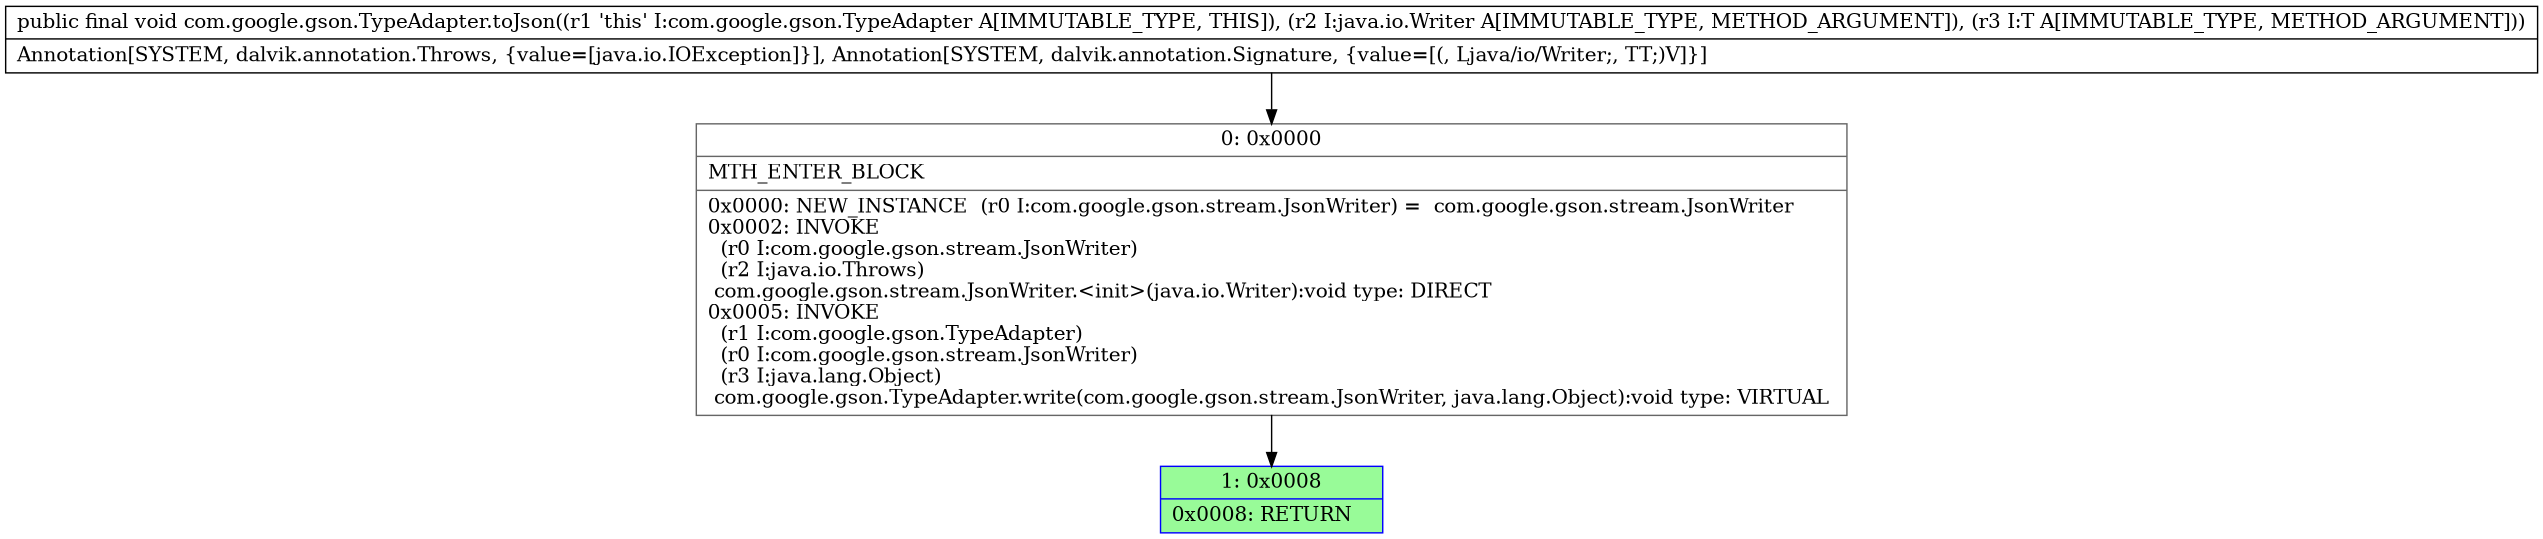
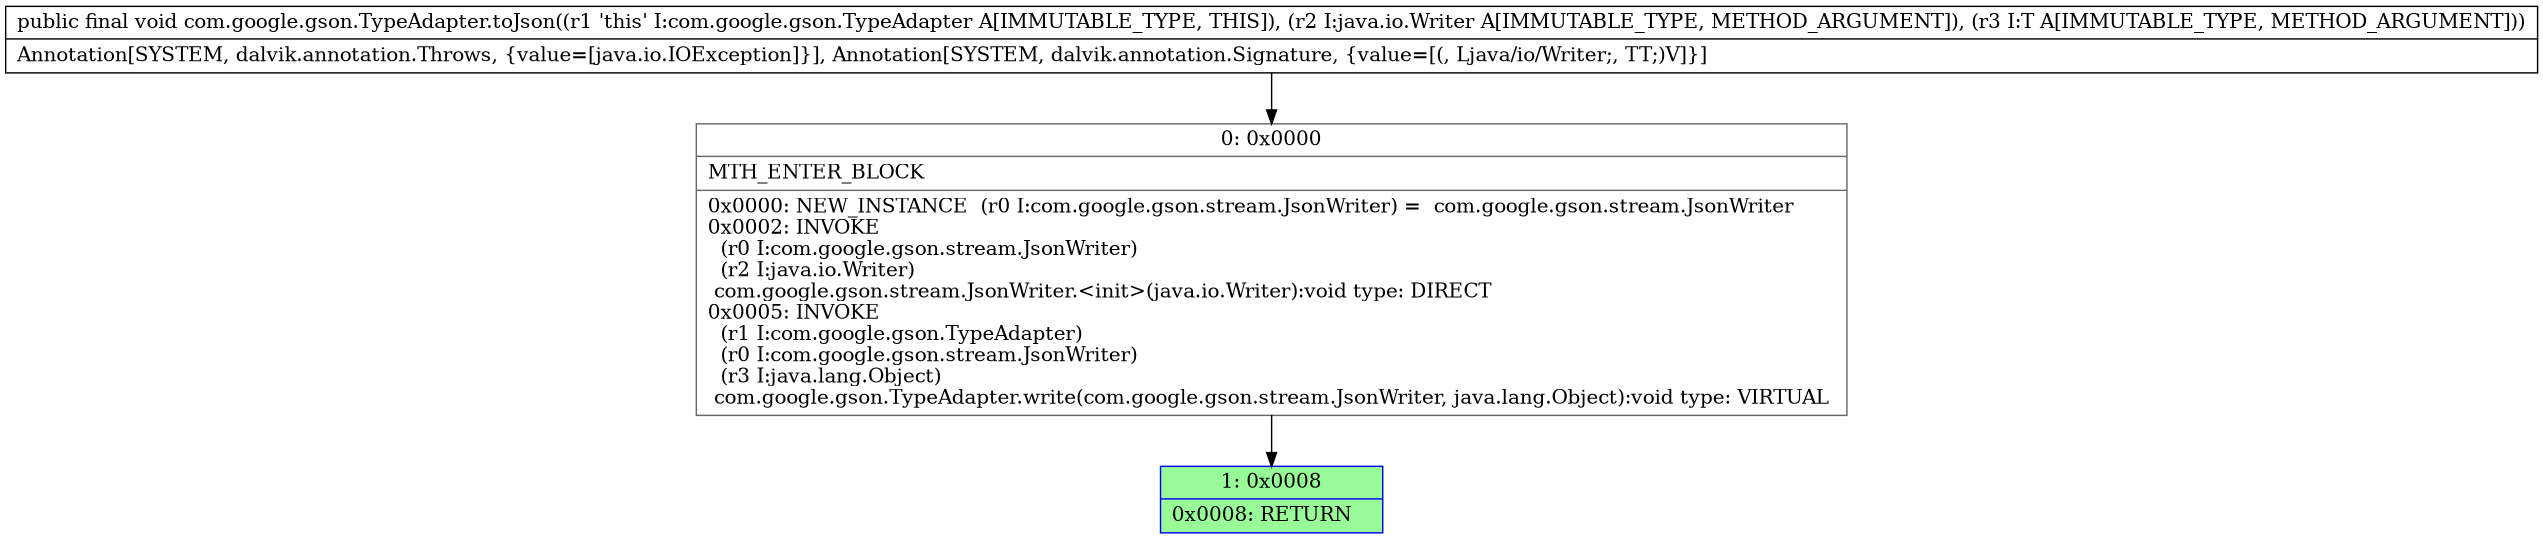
node "0: 0x0000": text "(r2 I:java.io.Throws)" -> "(r2 I:java.io.Writer)"
